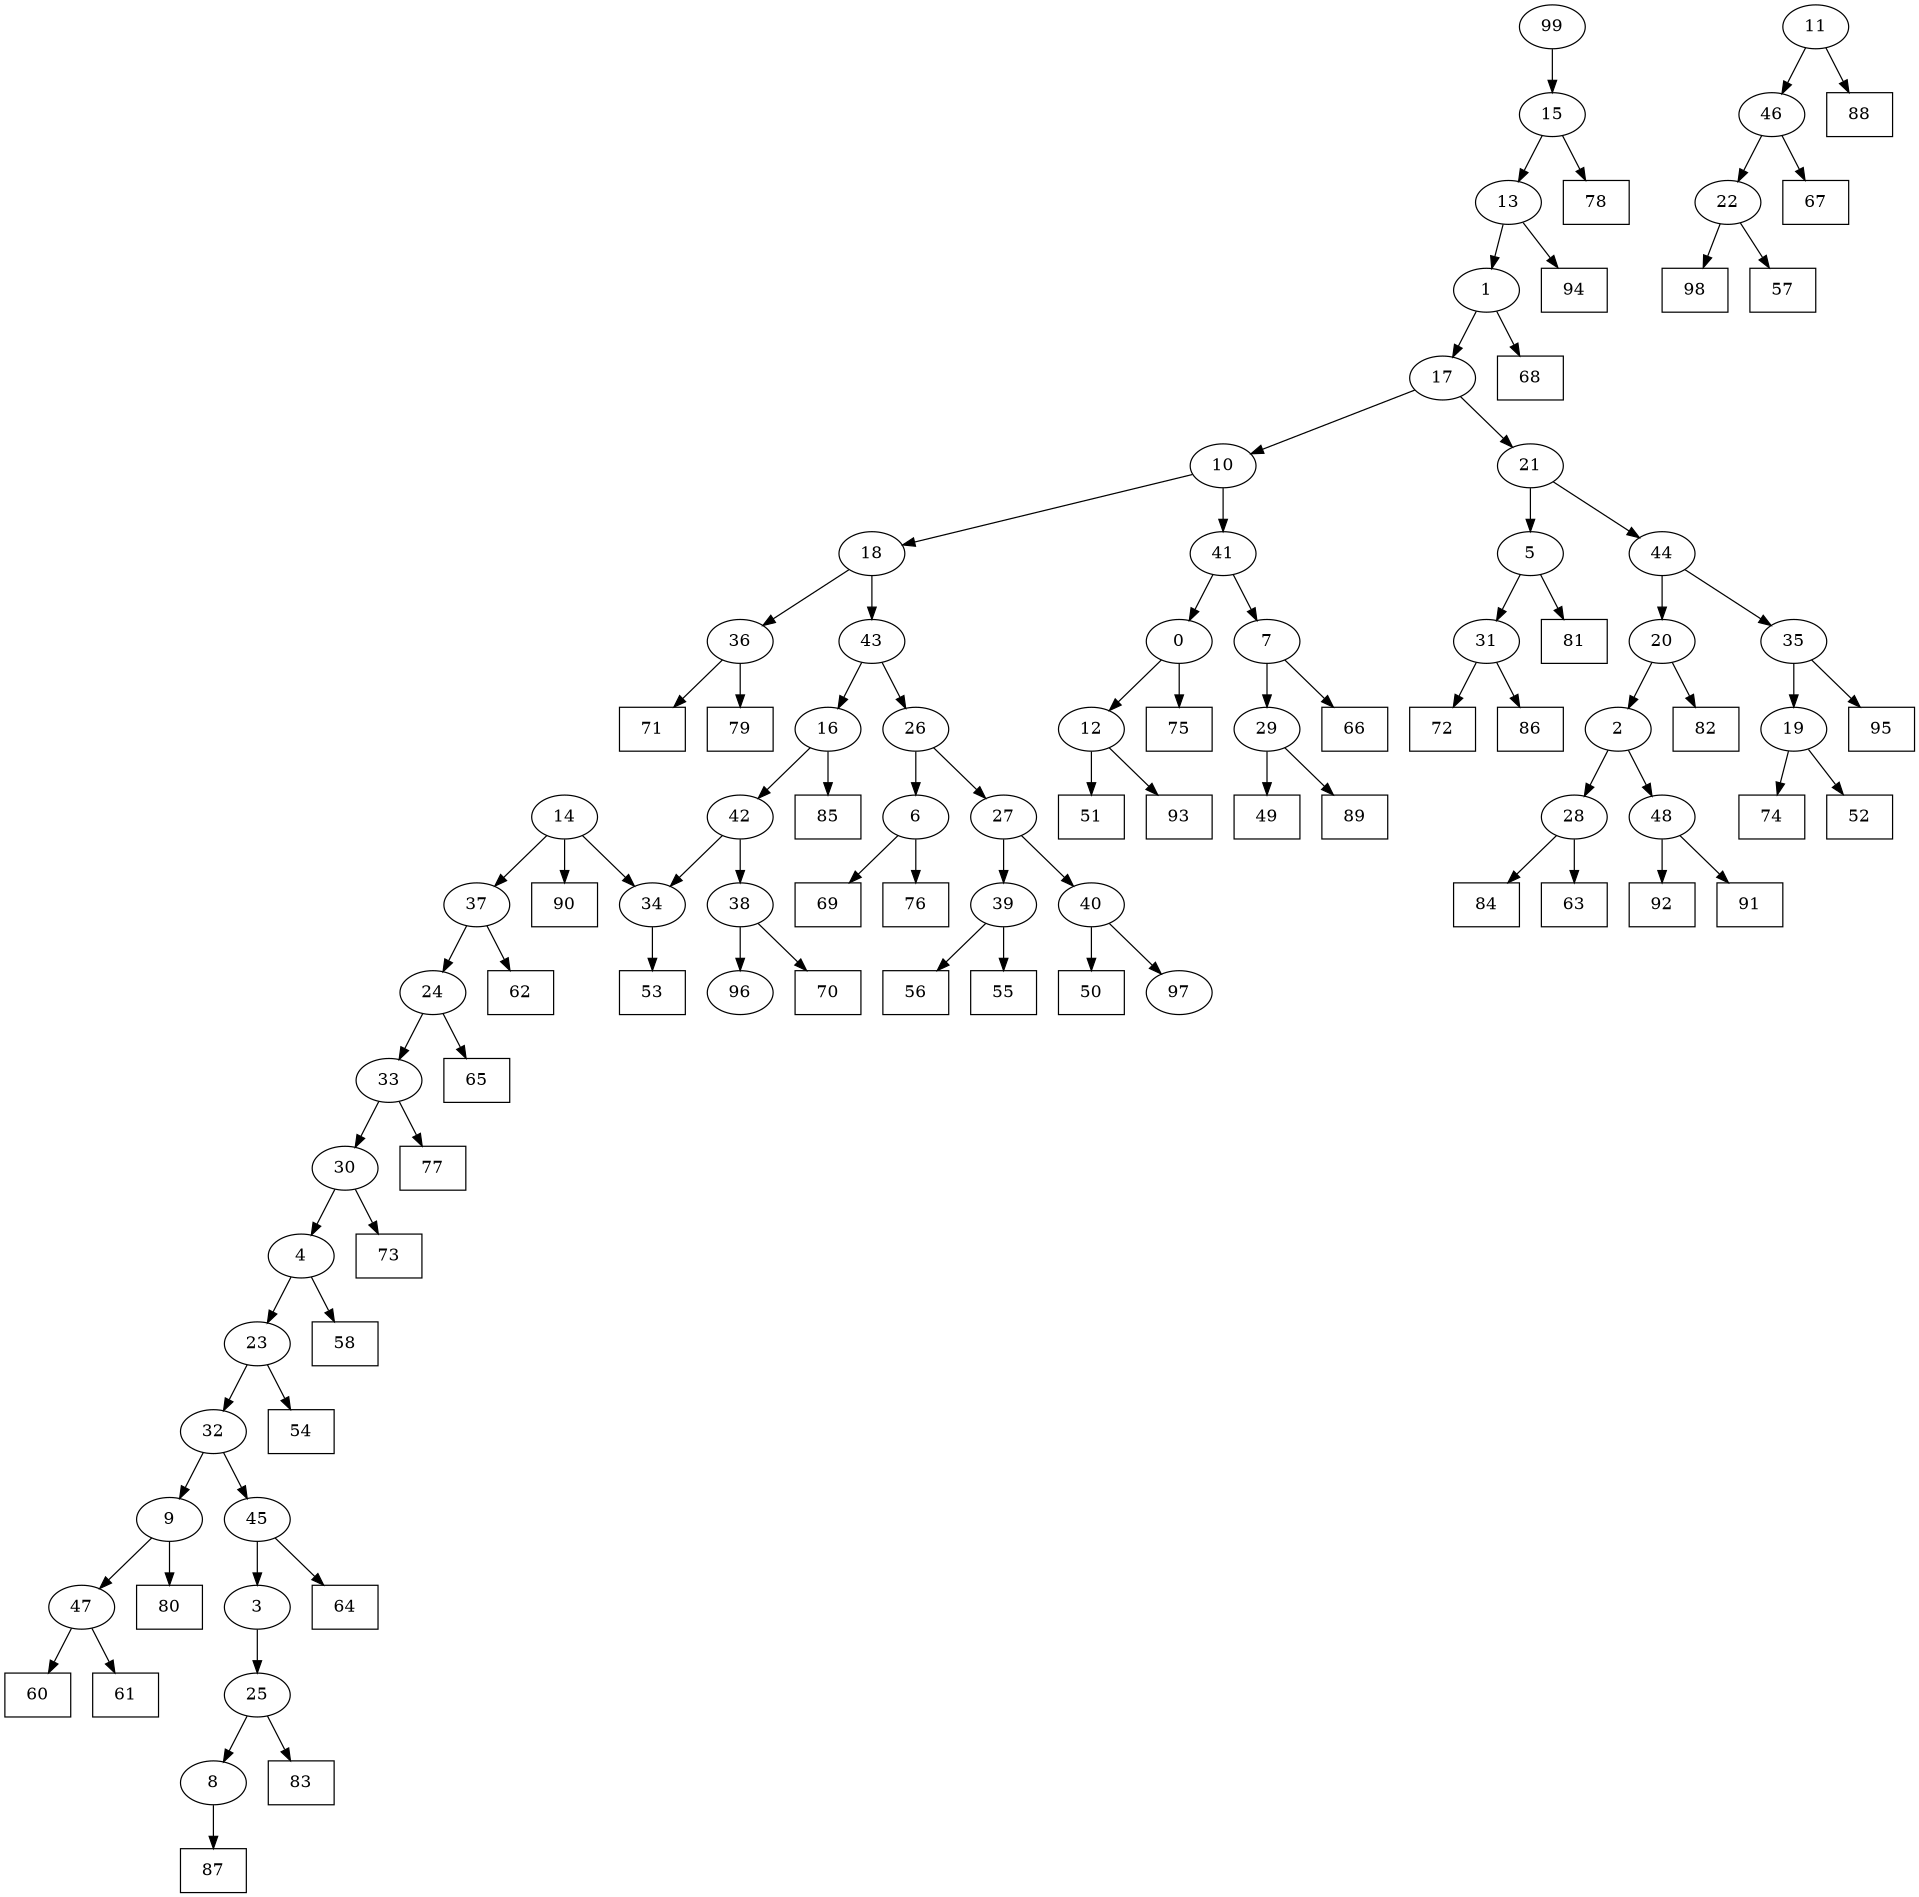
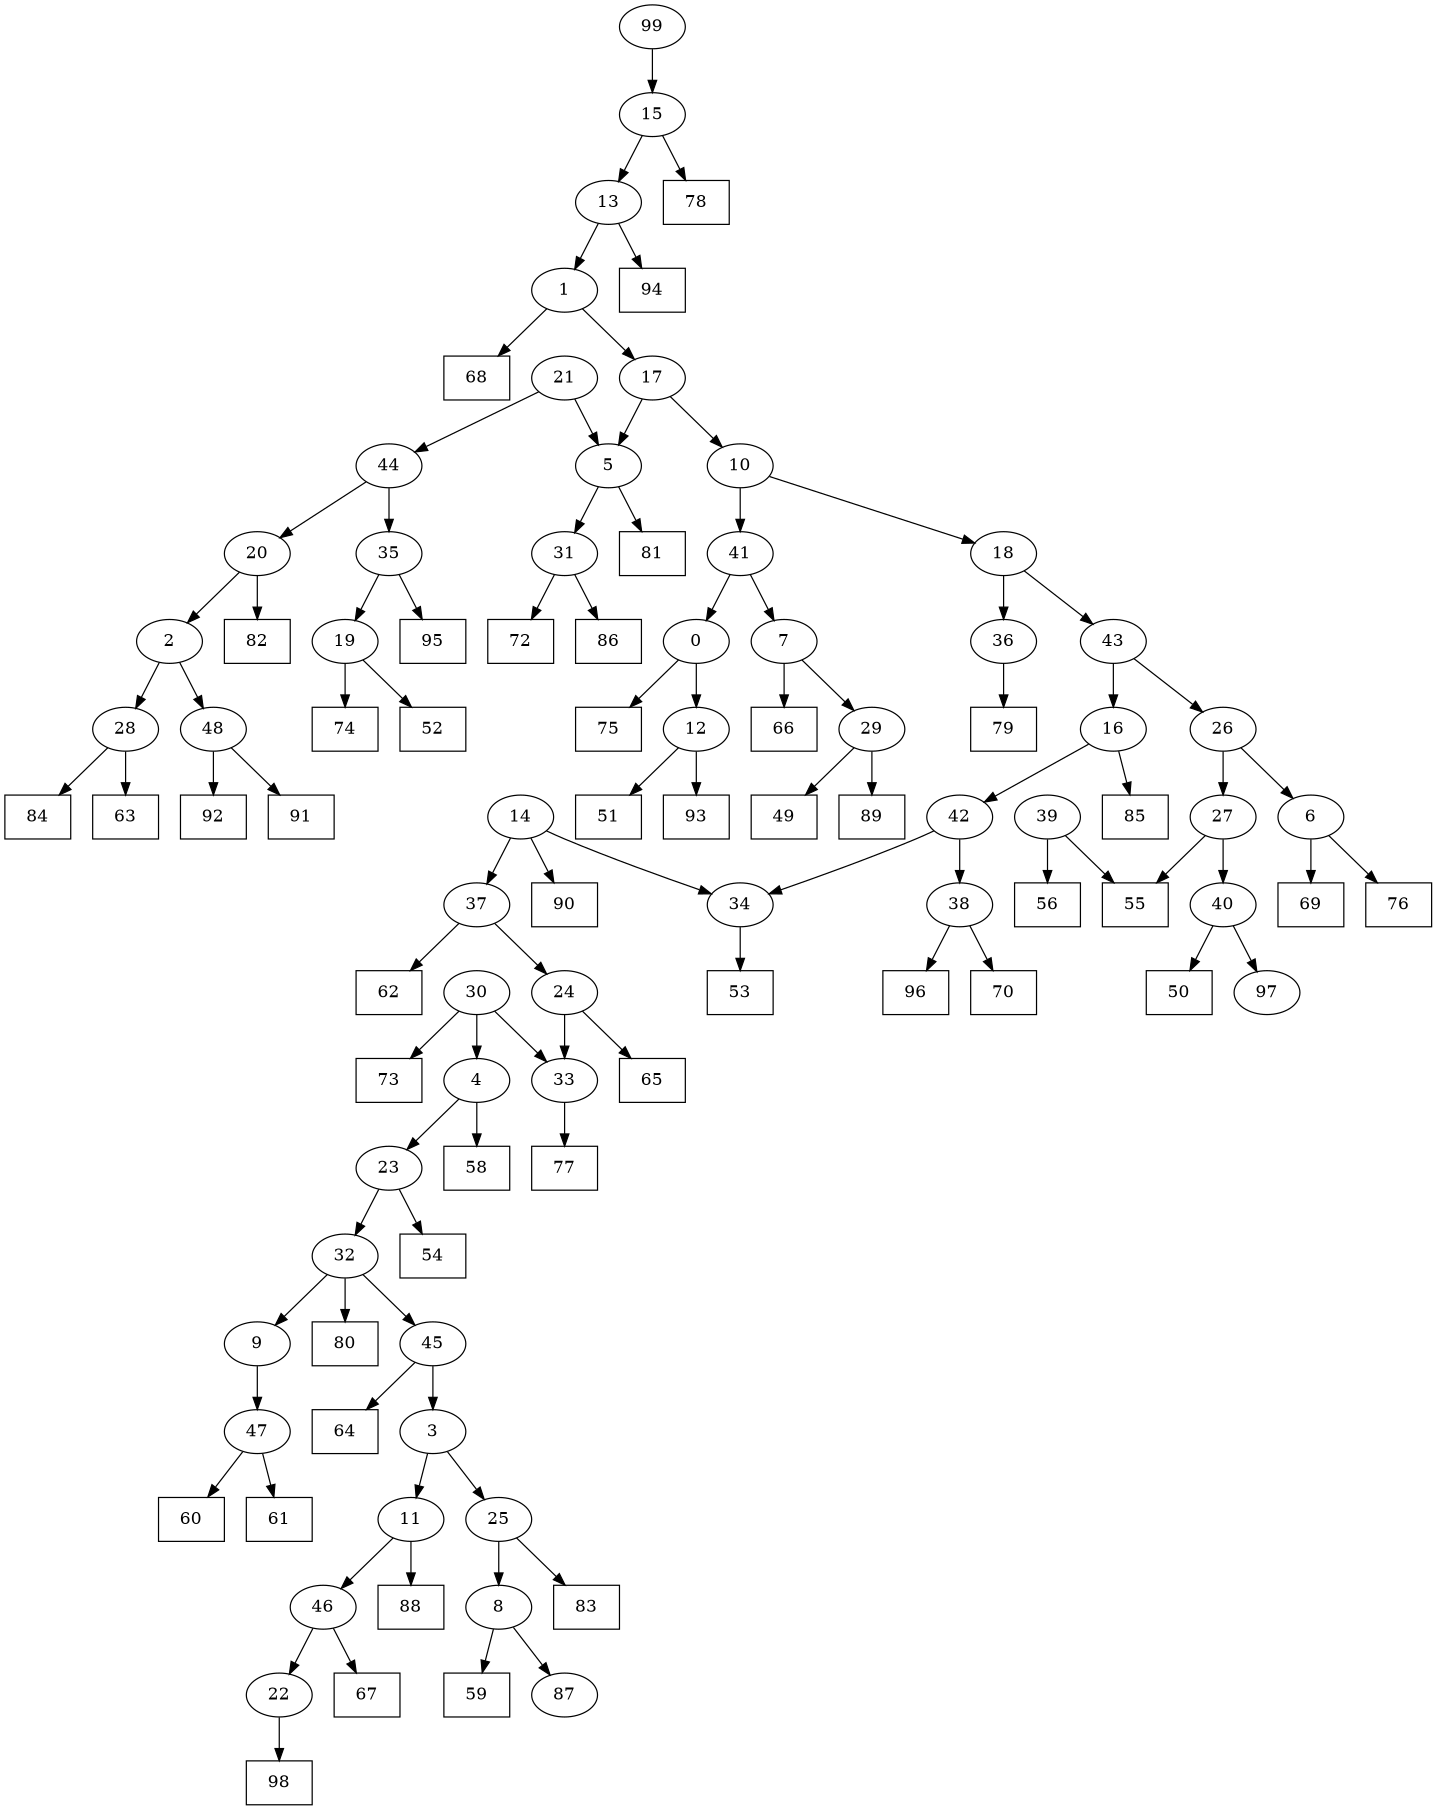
node "57": removed
edge "17" -> "21": now "17" -> "5"
node "71": removed
edge "27" -> "39": now "27" -> "55"
node "96": shape ellipse -> box
edge "33" -> "30": reversed
edge "3" -> "11": added
edge "9" -> "80": now "32" -> "80"
node "59": added
node "87": shape box -> ellipse
